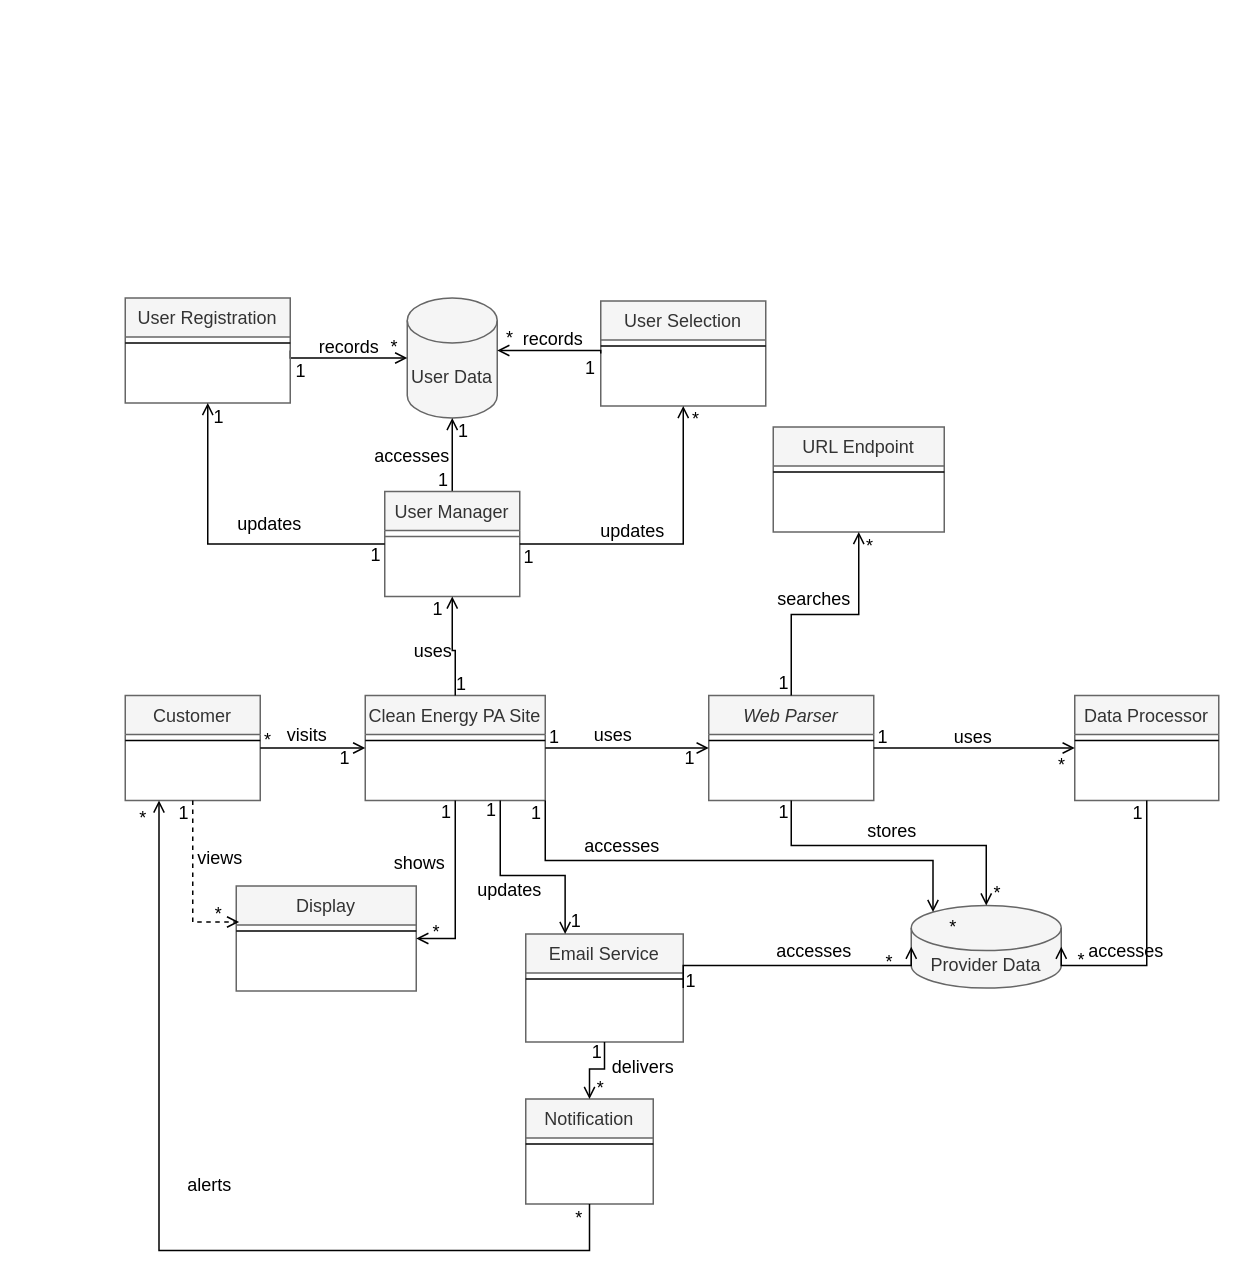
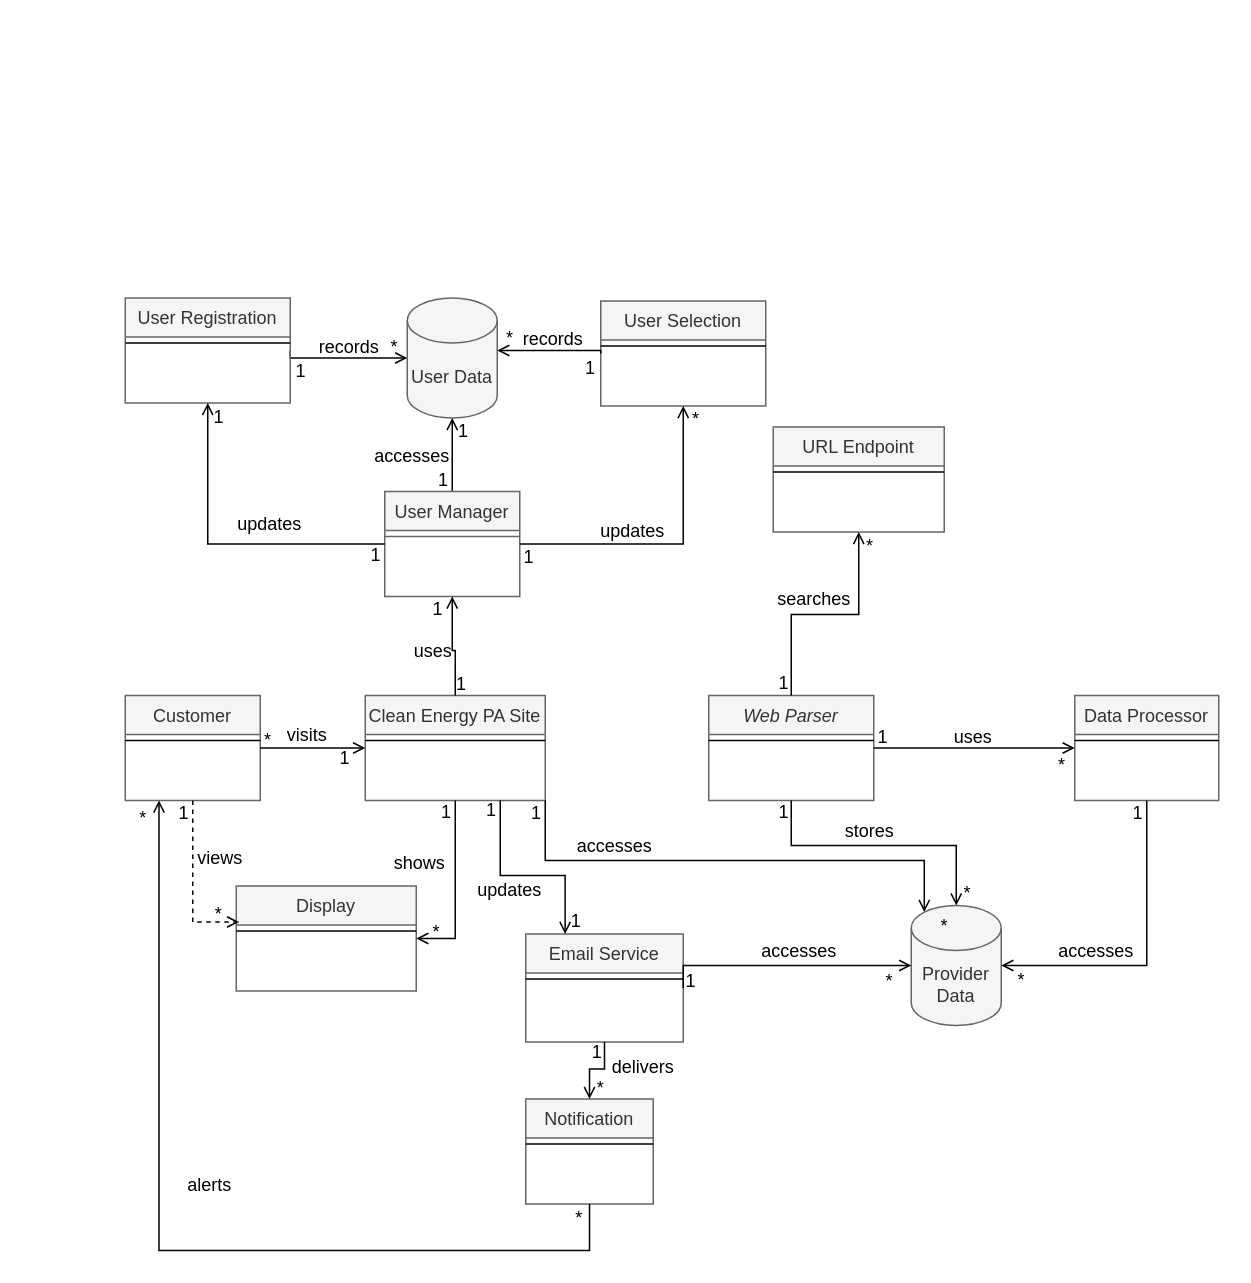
edge "Clean Energy PA Site" -> "Web Parser": removed, labels "1", "uses", "1"
node "Provider Data": size 150x83 -> 90x120
